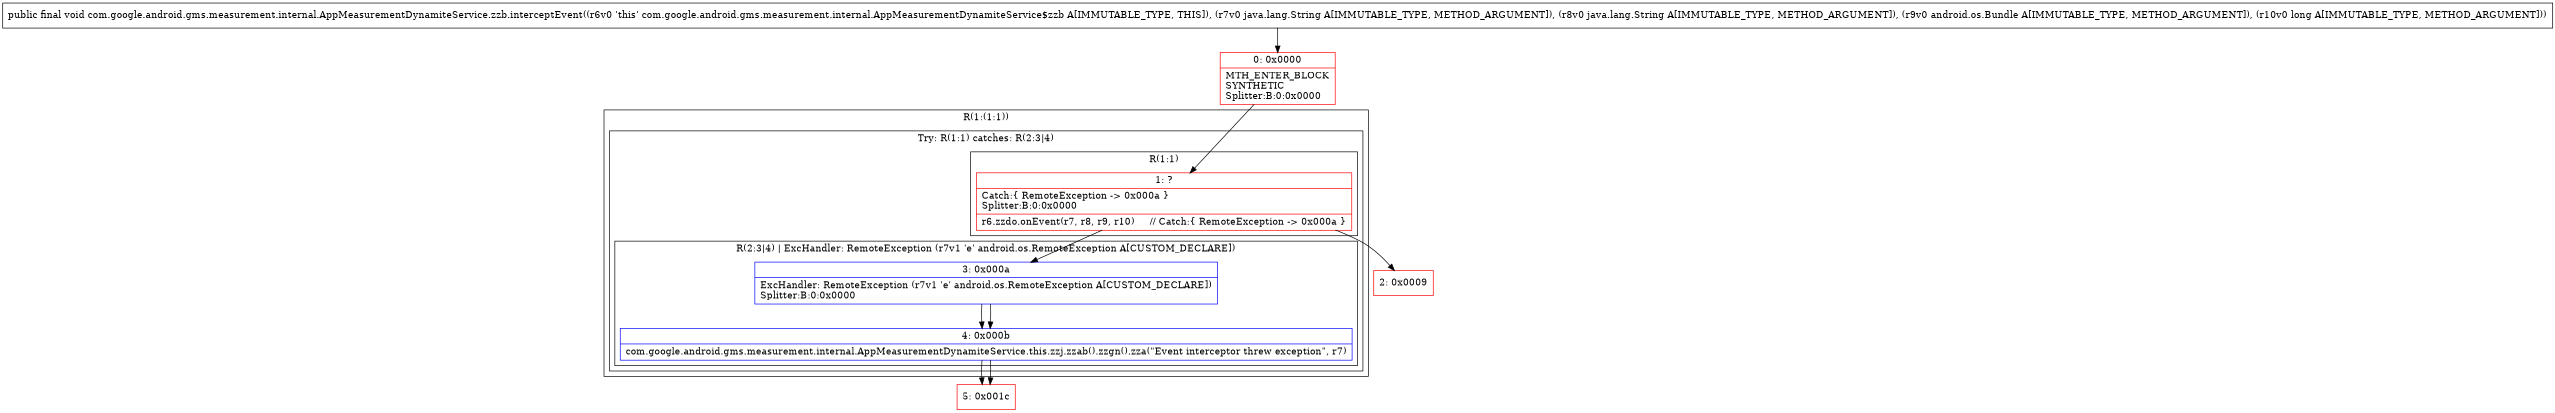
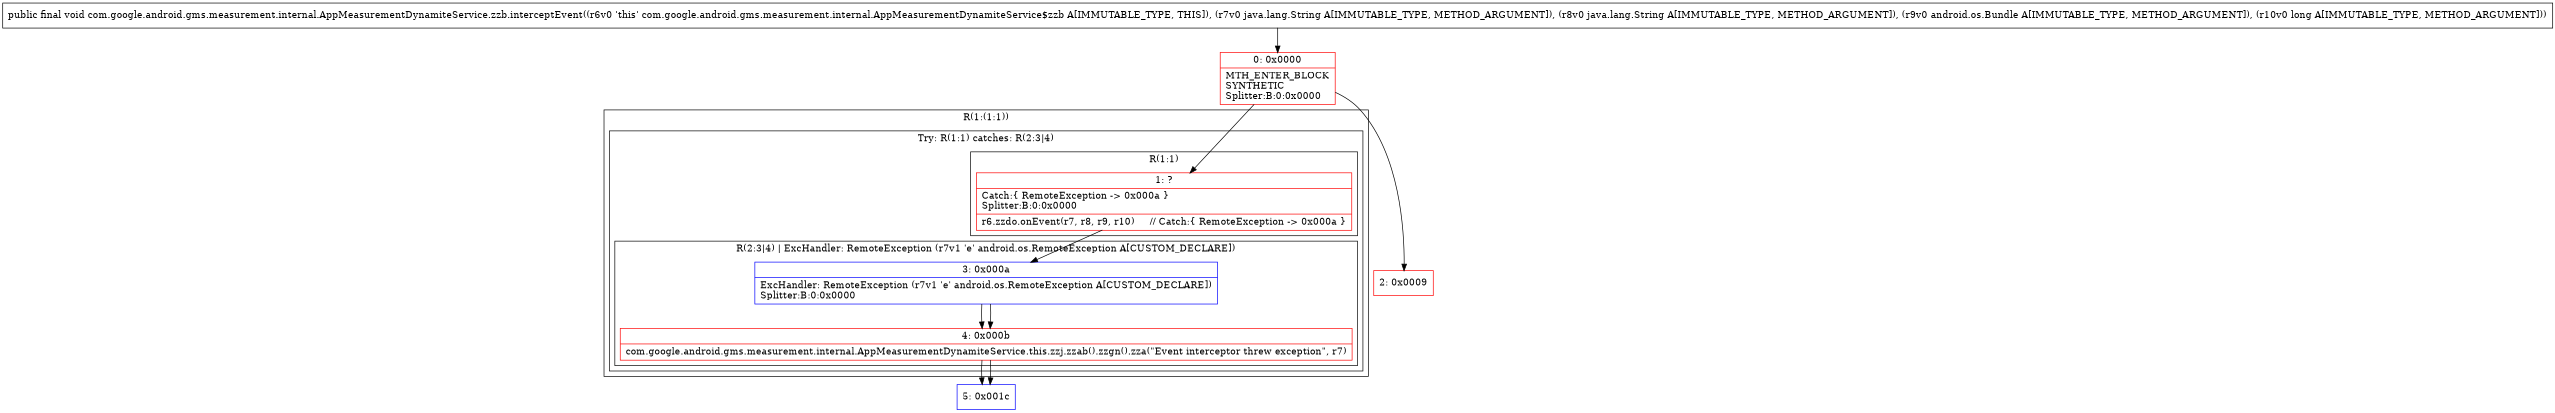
edge "1: ?" -> "2: 0x0009": now "0: 0x0000" -> "2: 0x0009"
node "4: 0x000b": color blue -> red
node "5: 0x001c": color red -> blue
